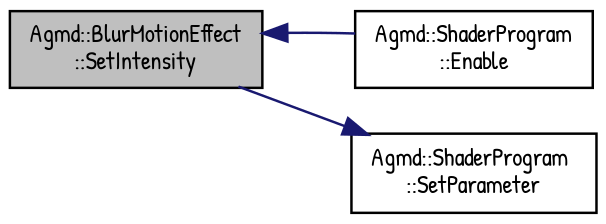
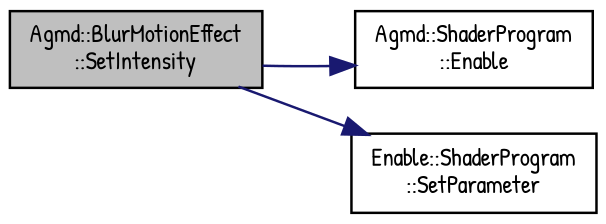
edge "Agmd::ShaderProgram ::Enable" -> "Agmd::BlurMotionEffect ::SetIntensity": reversed
node "Agmd::ShaderProgram ::SetParameter": label "Agmd::ShaderProgram ::SetParameter" -> "Enable::ShaderProgram ::SetParameter"
